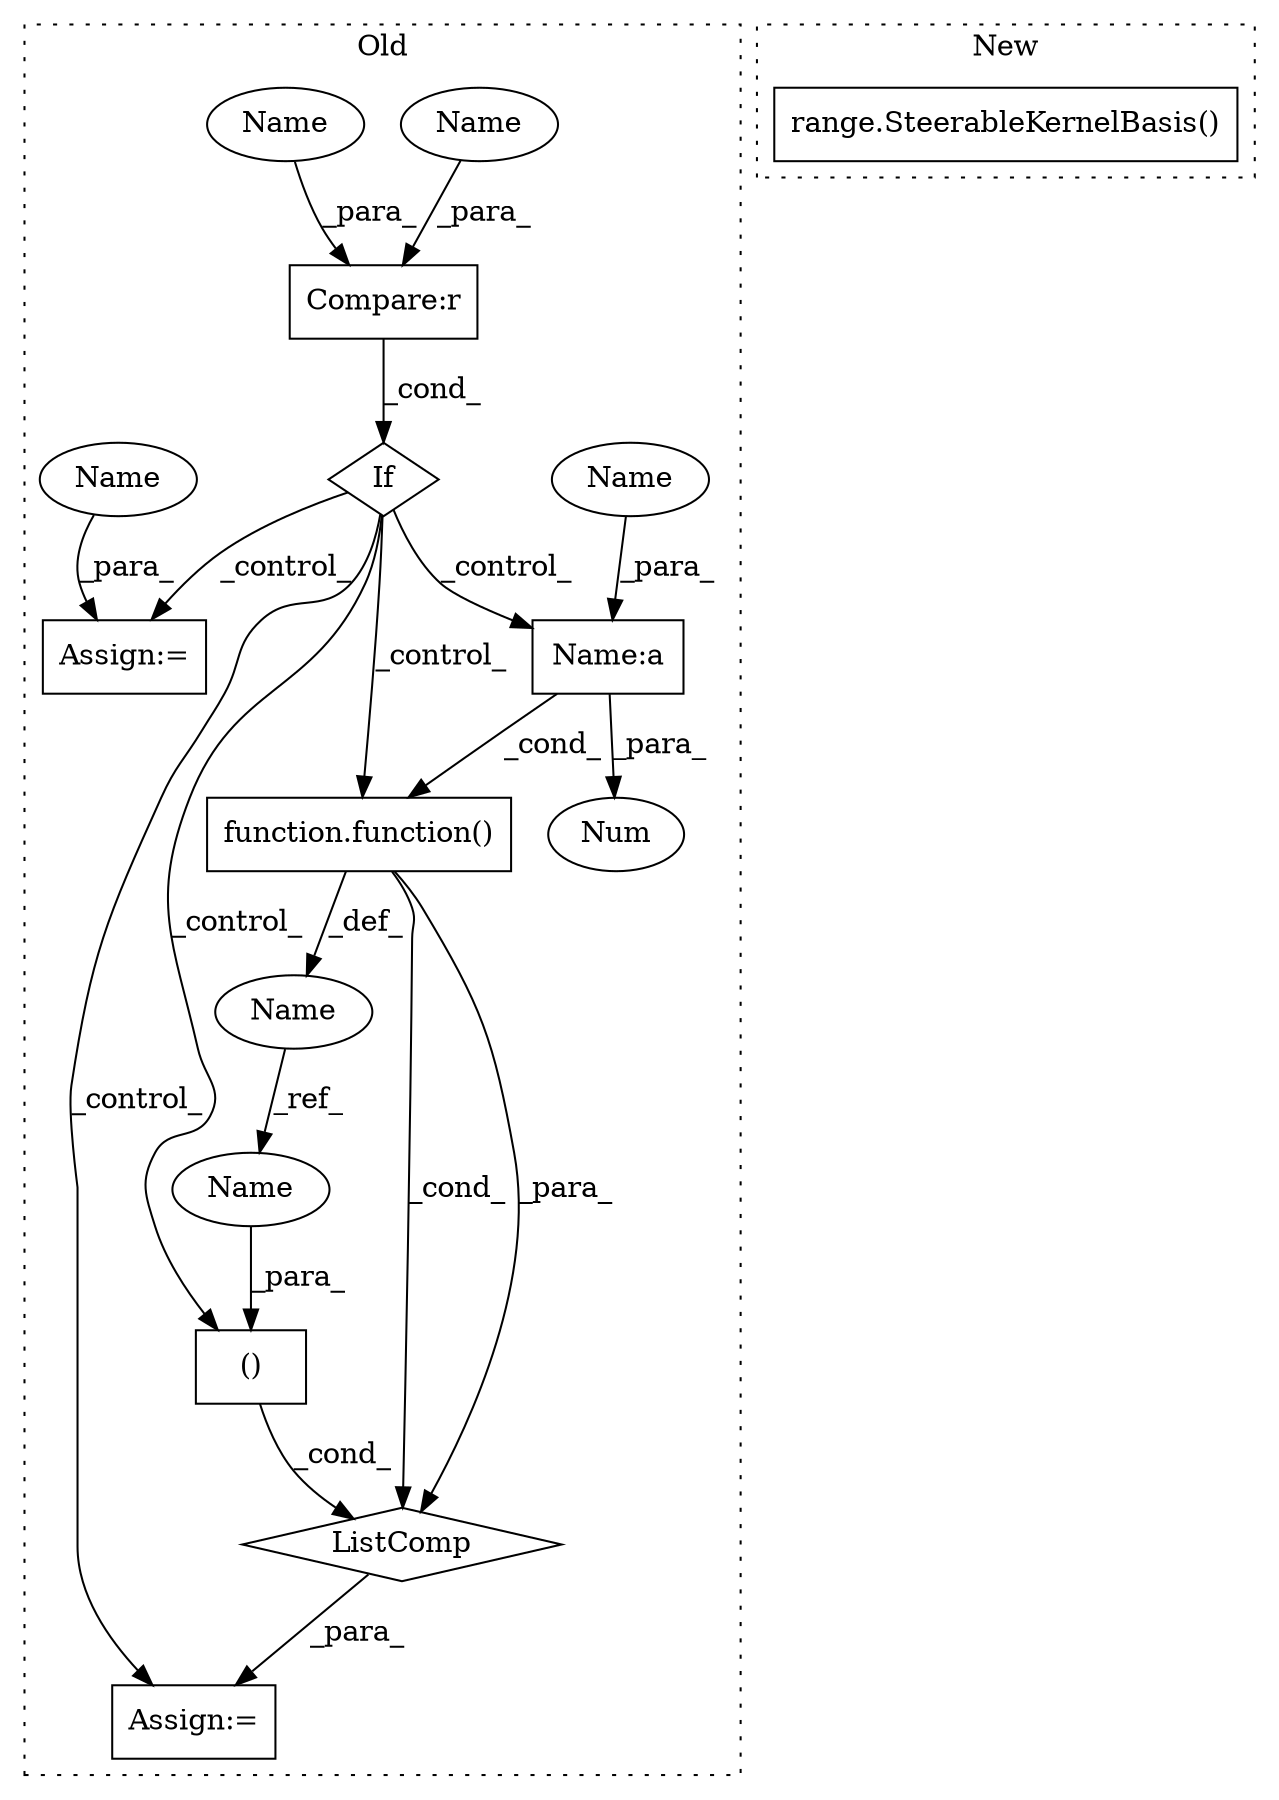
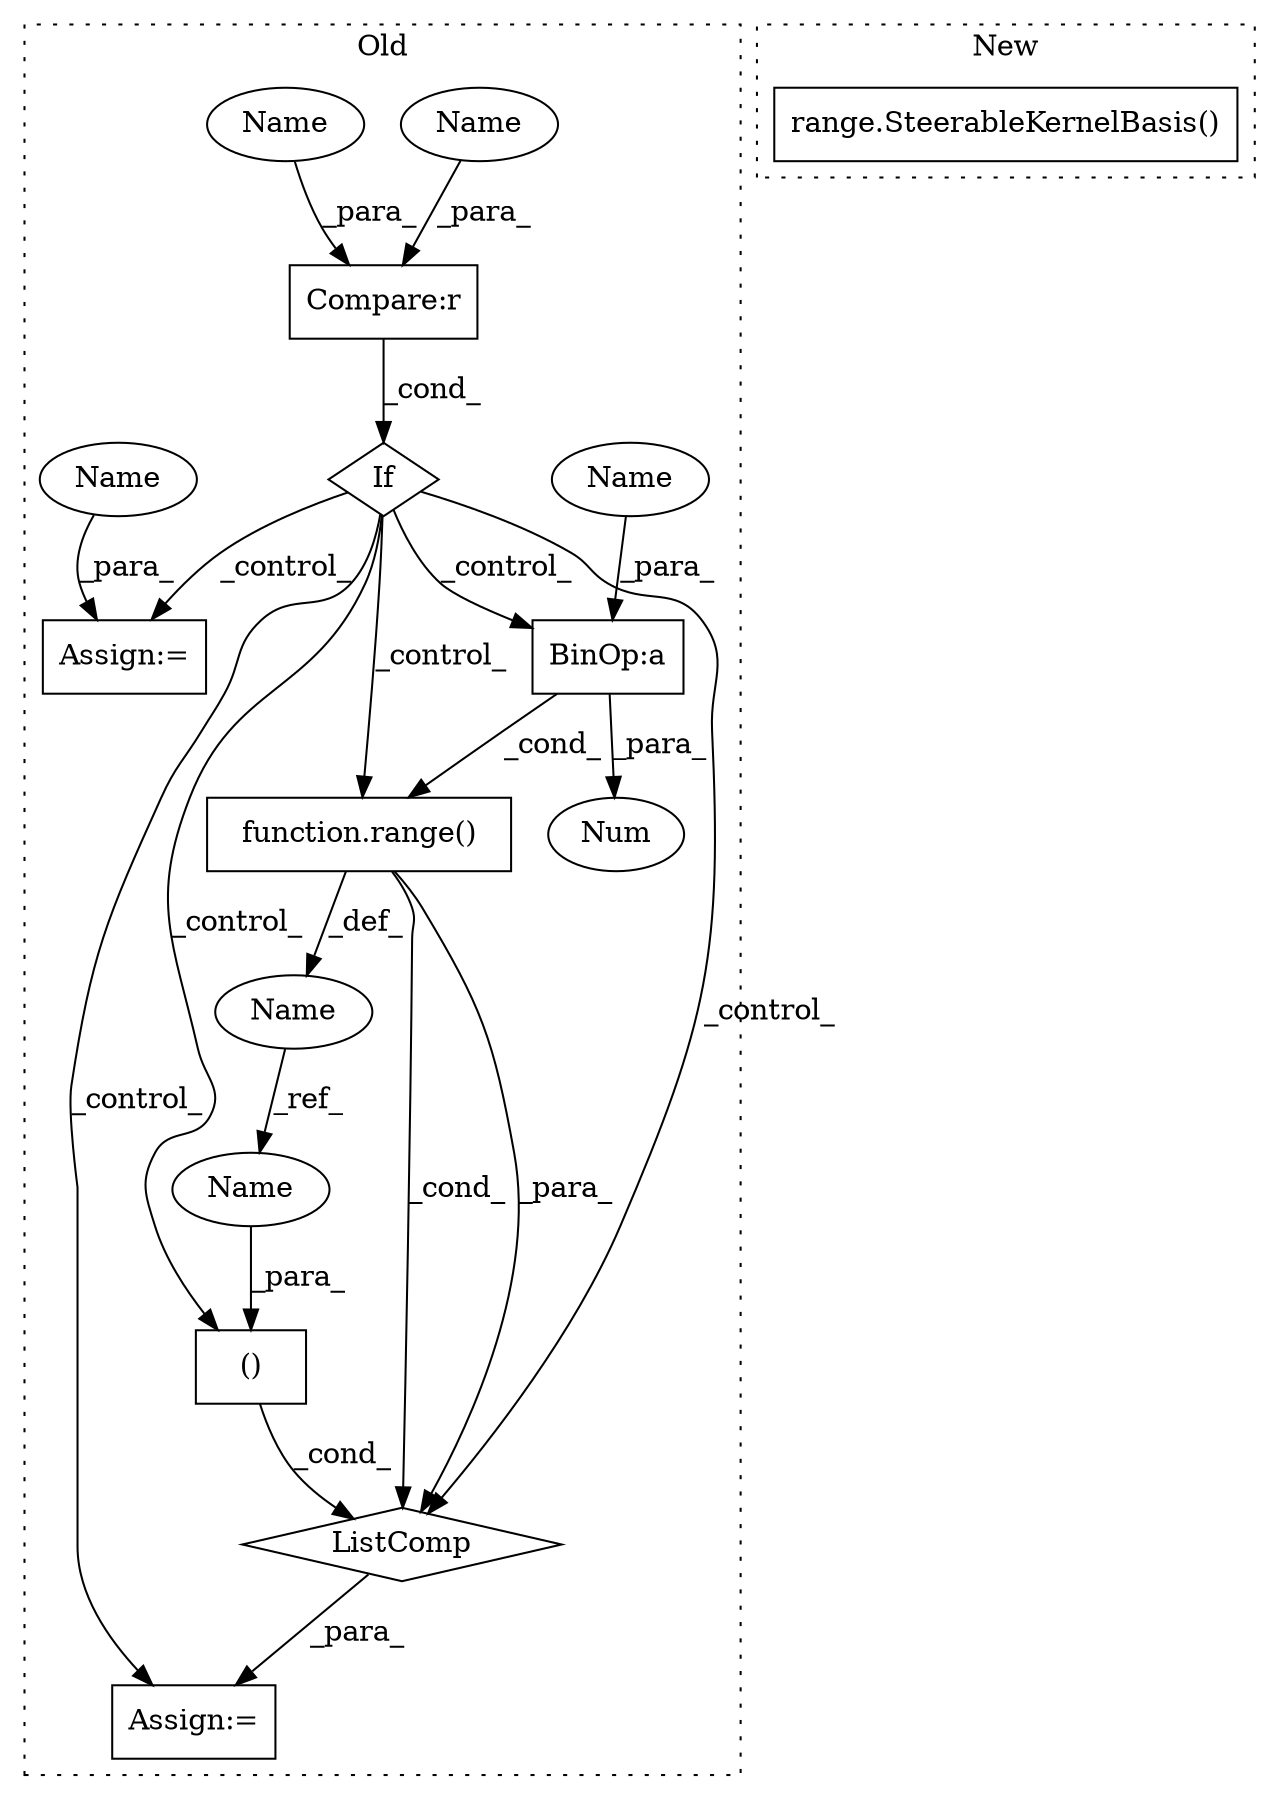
node "Name:a": label "Name:a" -> "BinOp:a"
node "function.function()": label "function.function()" -> "function.range()"
edge "If" -> "ListComp": added, label "_control_"
